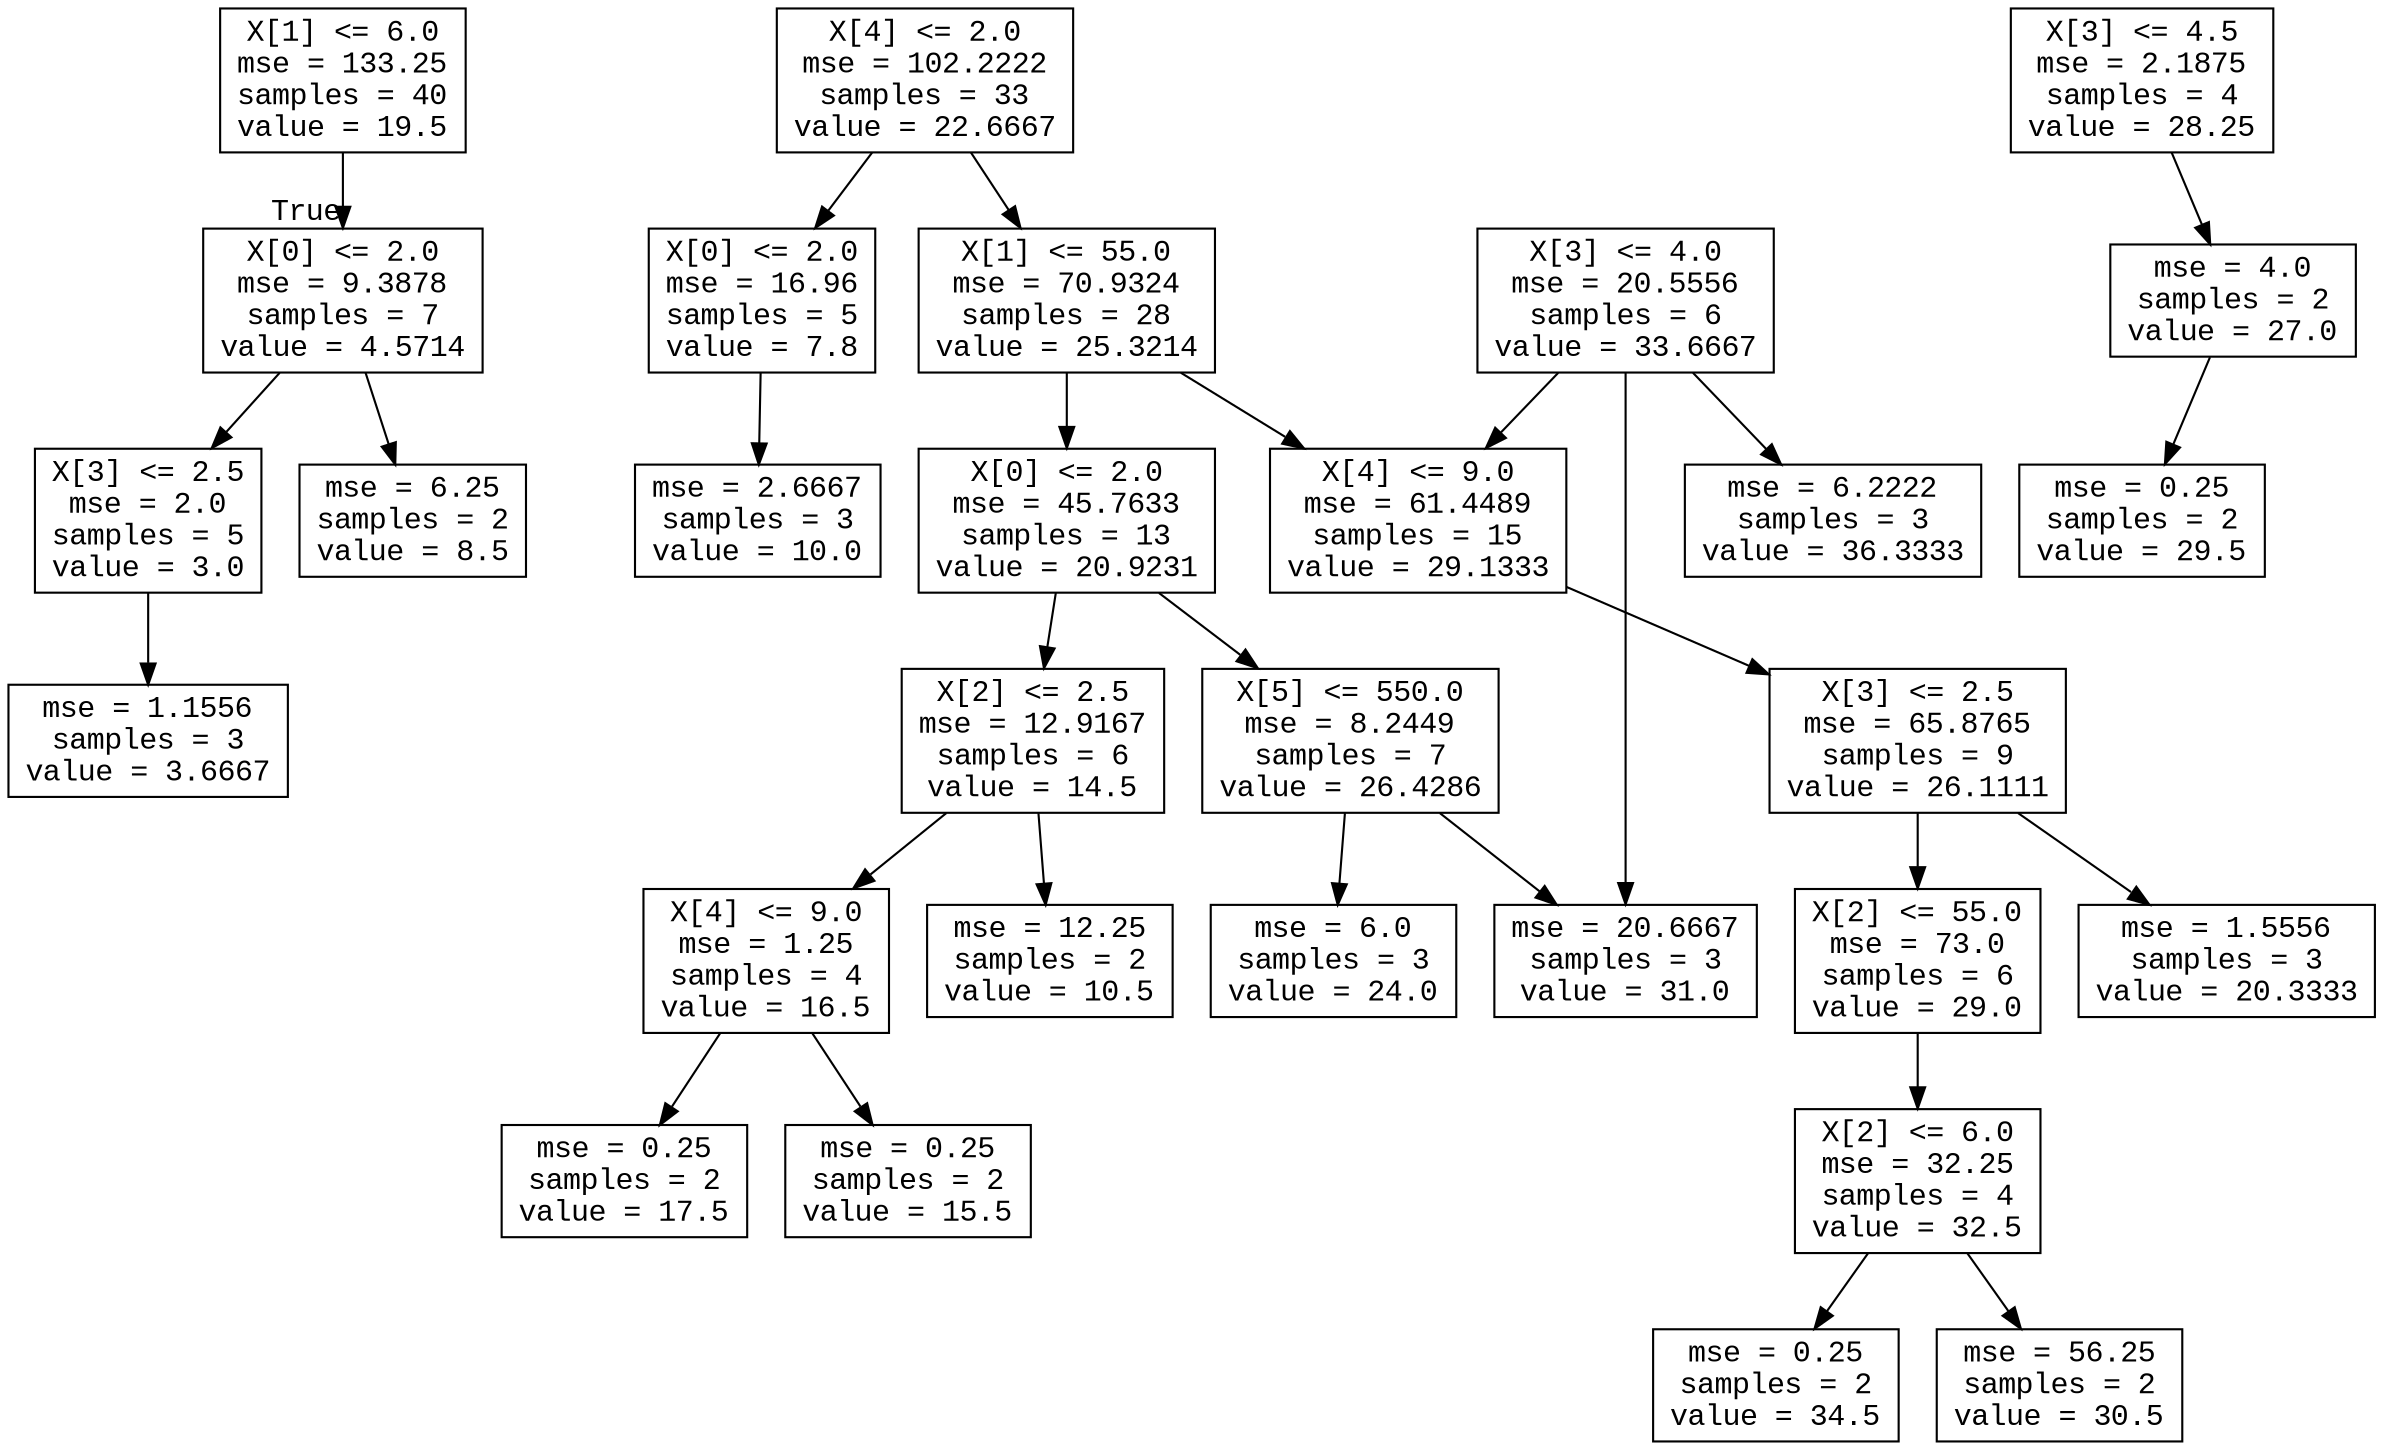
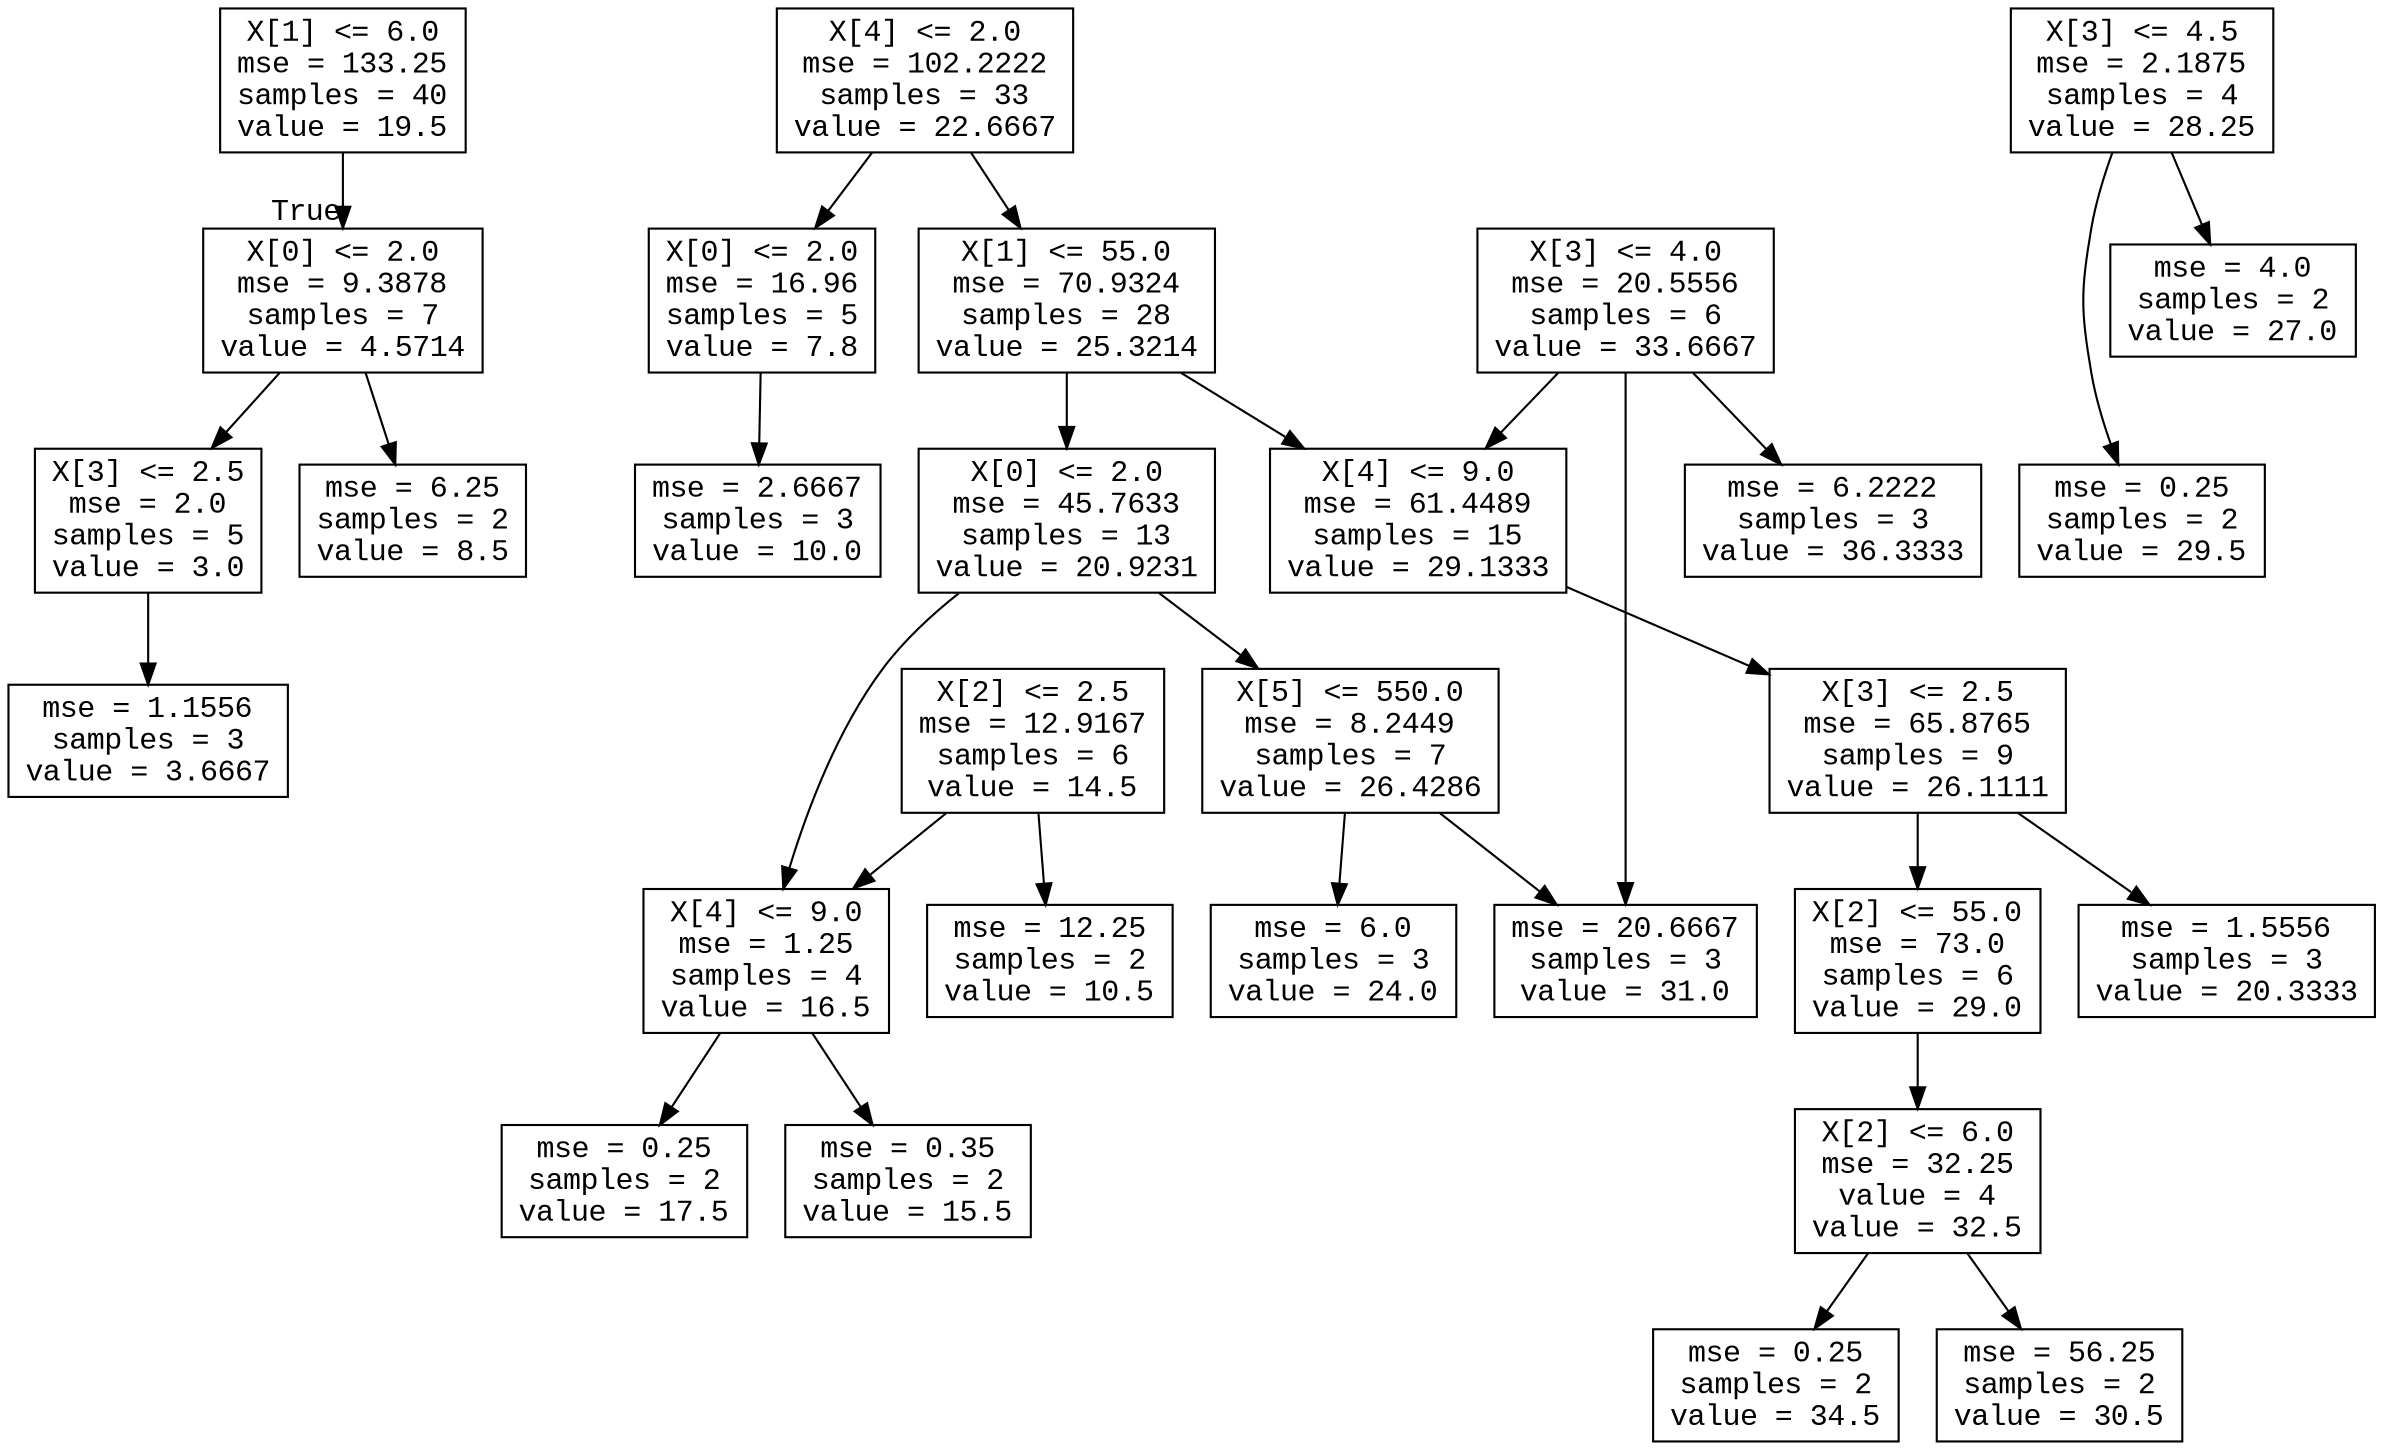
edge "mse = 4.0 samples = 2 value = 27.0" -> "mse = 0.25 samples = 2 value = 29.5": now "X[3] <= 4.5 mse = 2.1875 samples = 4 value = 28.25" -> "mse = 0.25 samples = 2 value = 29.5"
edge "X[0] <= 2.0 mse = 45.7633 samples = 13 value = 20.9231" -> "X[2] <= 2.5 mse = 12.9167 samples = 6 value = 14.5": now "X[0] <= 2.0 mse = 45.7633 samples = 13 value = 20.9231" -> "X[4] <= 9.0 mse = 1.25 samples = 4 value = 16.5"
node "mse = 0.25 samples = 2 value = 15.5": label "mse = 0.25 samples = 2 value = 15.5" -> "mse = 0.35 samples = 2 value = 15.5"
node "X[2] <= 6.0 mse = 32.25 samples = 4 value = 32.5": label "X[2] <= 6.0 mse = 32.25 samples = 4 value = 32.5" -> "X[2] <= 6.0 mse = 32.25 value = 4 value = 32.5"
